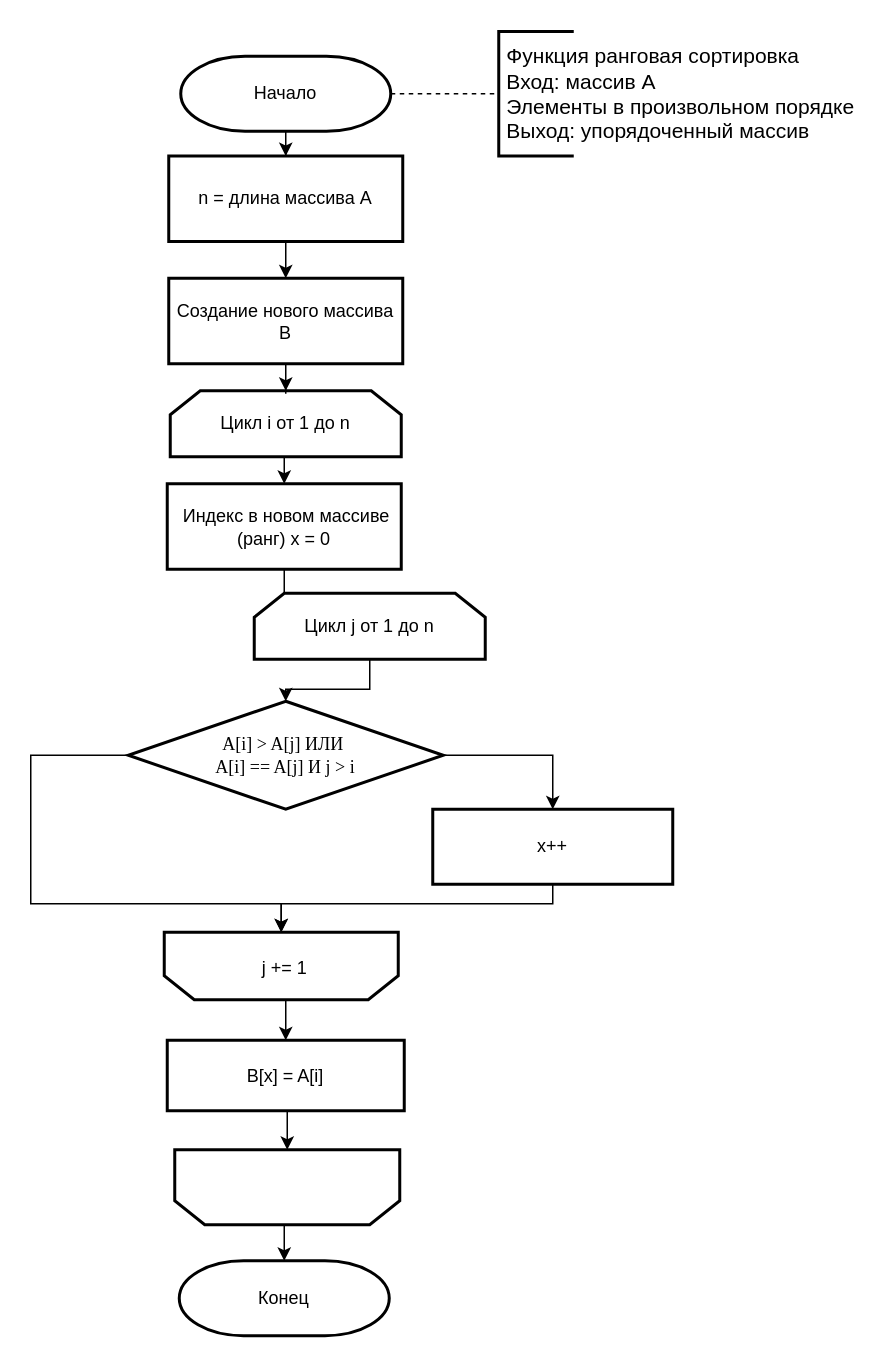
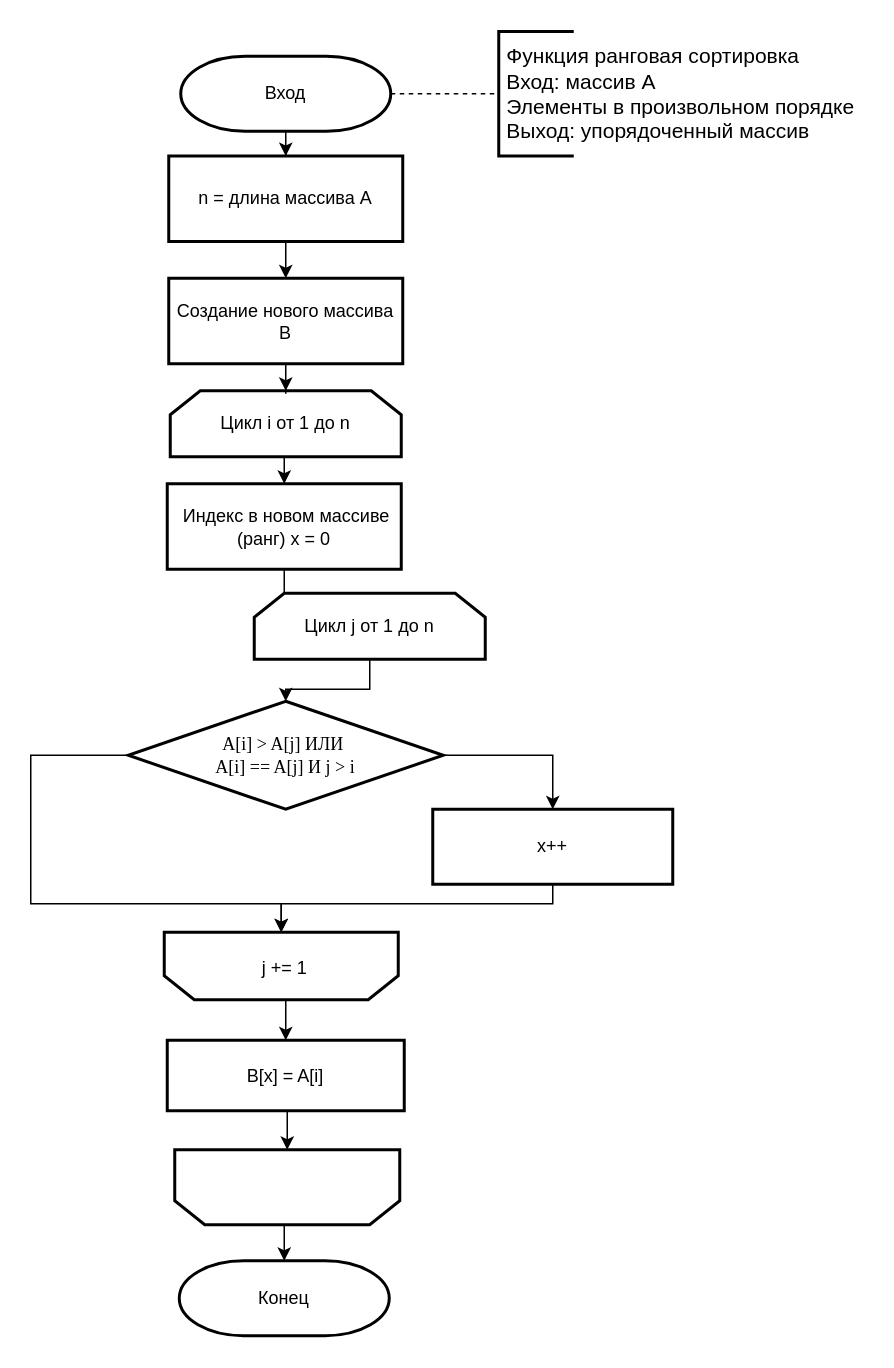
node "Начало": label "Начало" -> "Вход"
